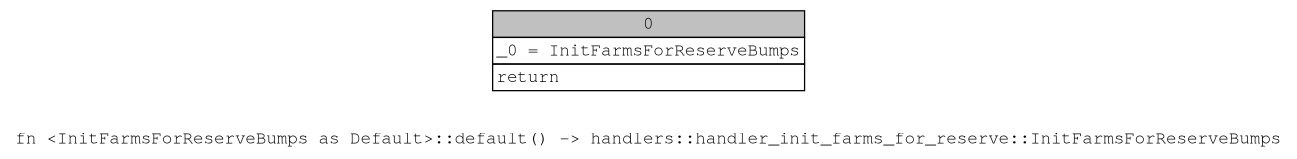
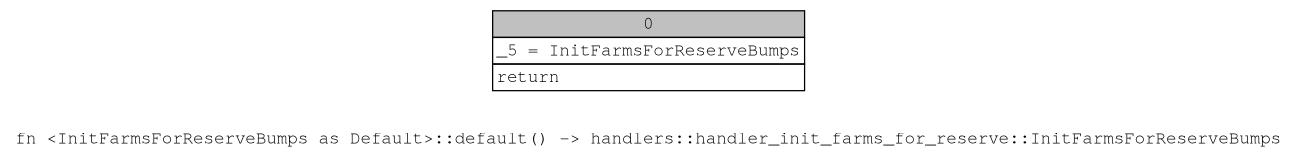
node "0": text "_0 = InitFarmsForReserveBumps" -> "_5 = InitFarmsForReserveBumps"
